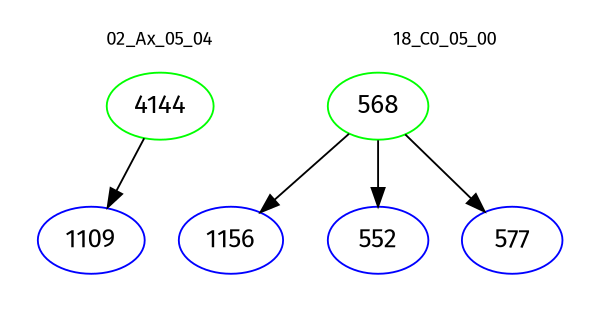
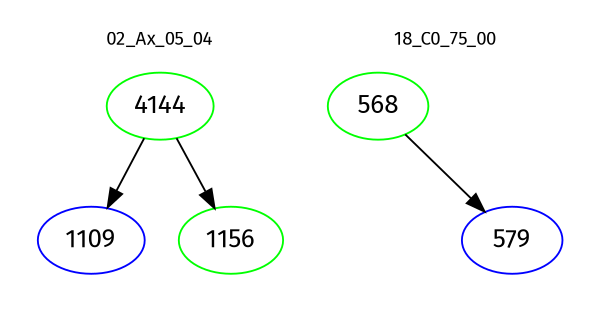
cluster "18_C0_05_00": label "18_C0_05_00" -> "18_C0_75_00"
edge "568" -> "1156": now "4144" -> "1156"
node "1156": color blue -> green
node "552": removed
node "577": label "577" -> "579"
